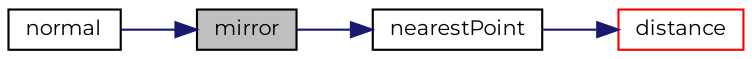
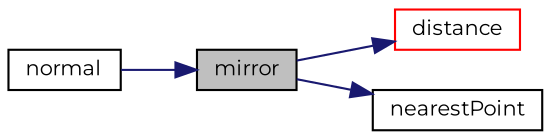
edge "nearestPoint" -> "distance": now "mirror" -> "distance"
